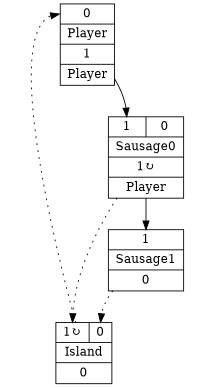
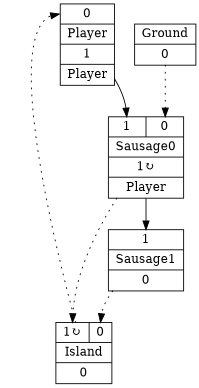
node "Ground": added
